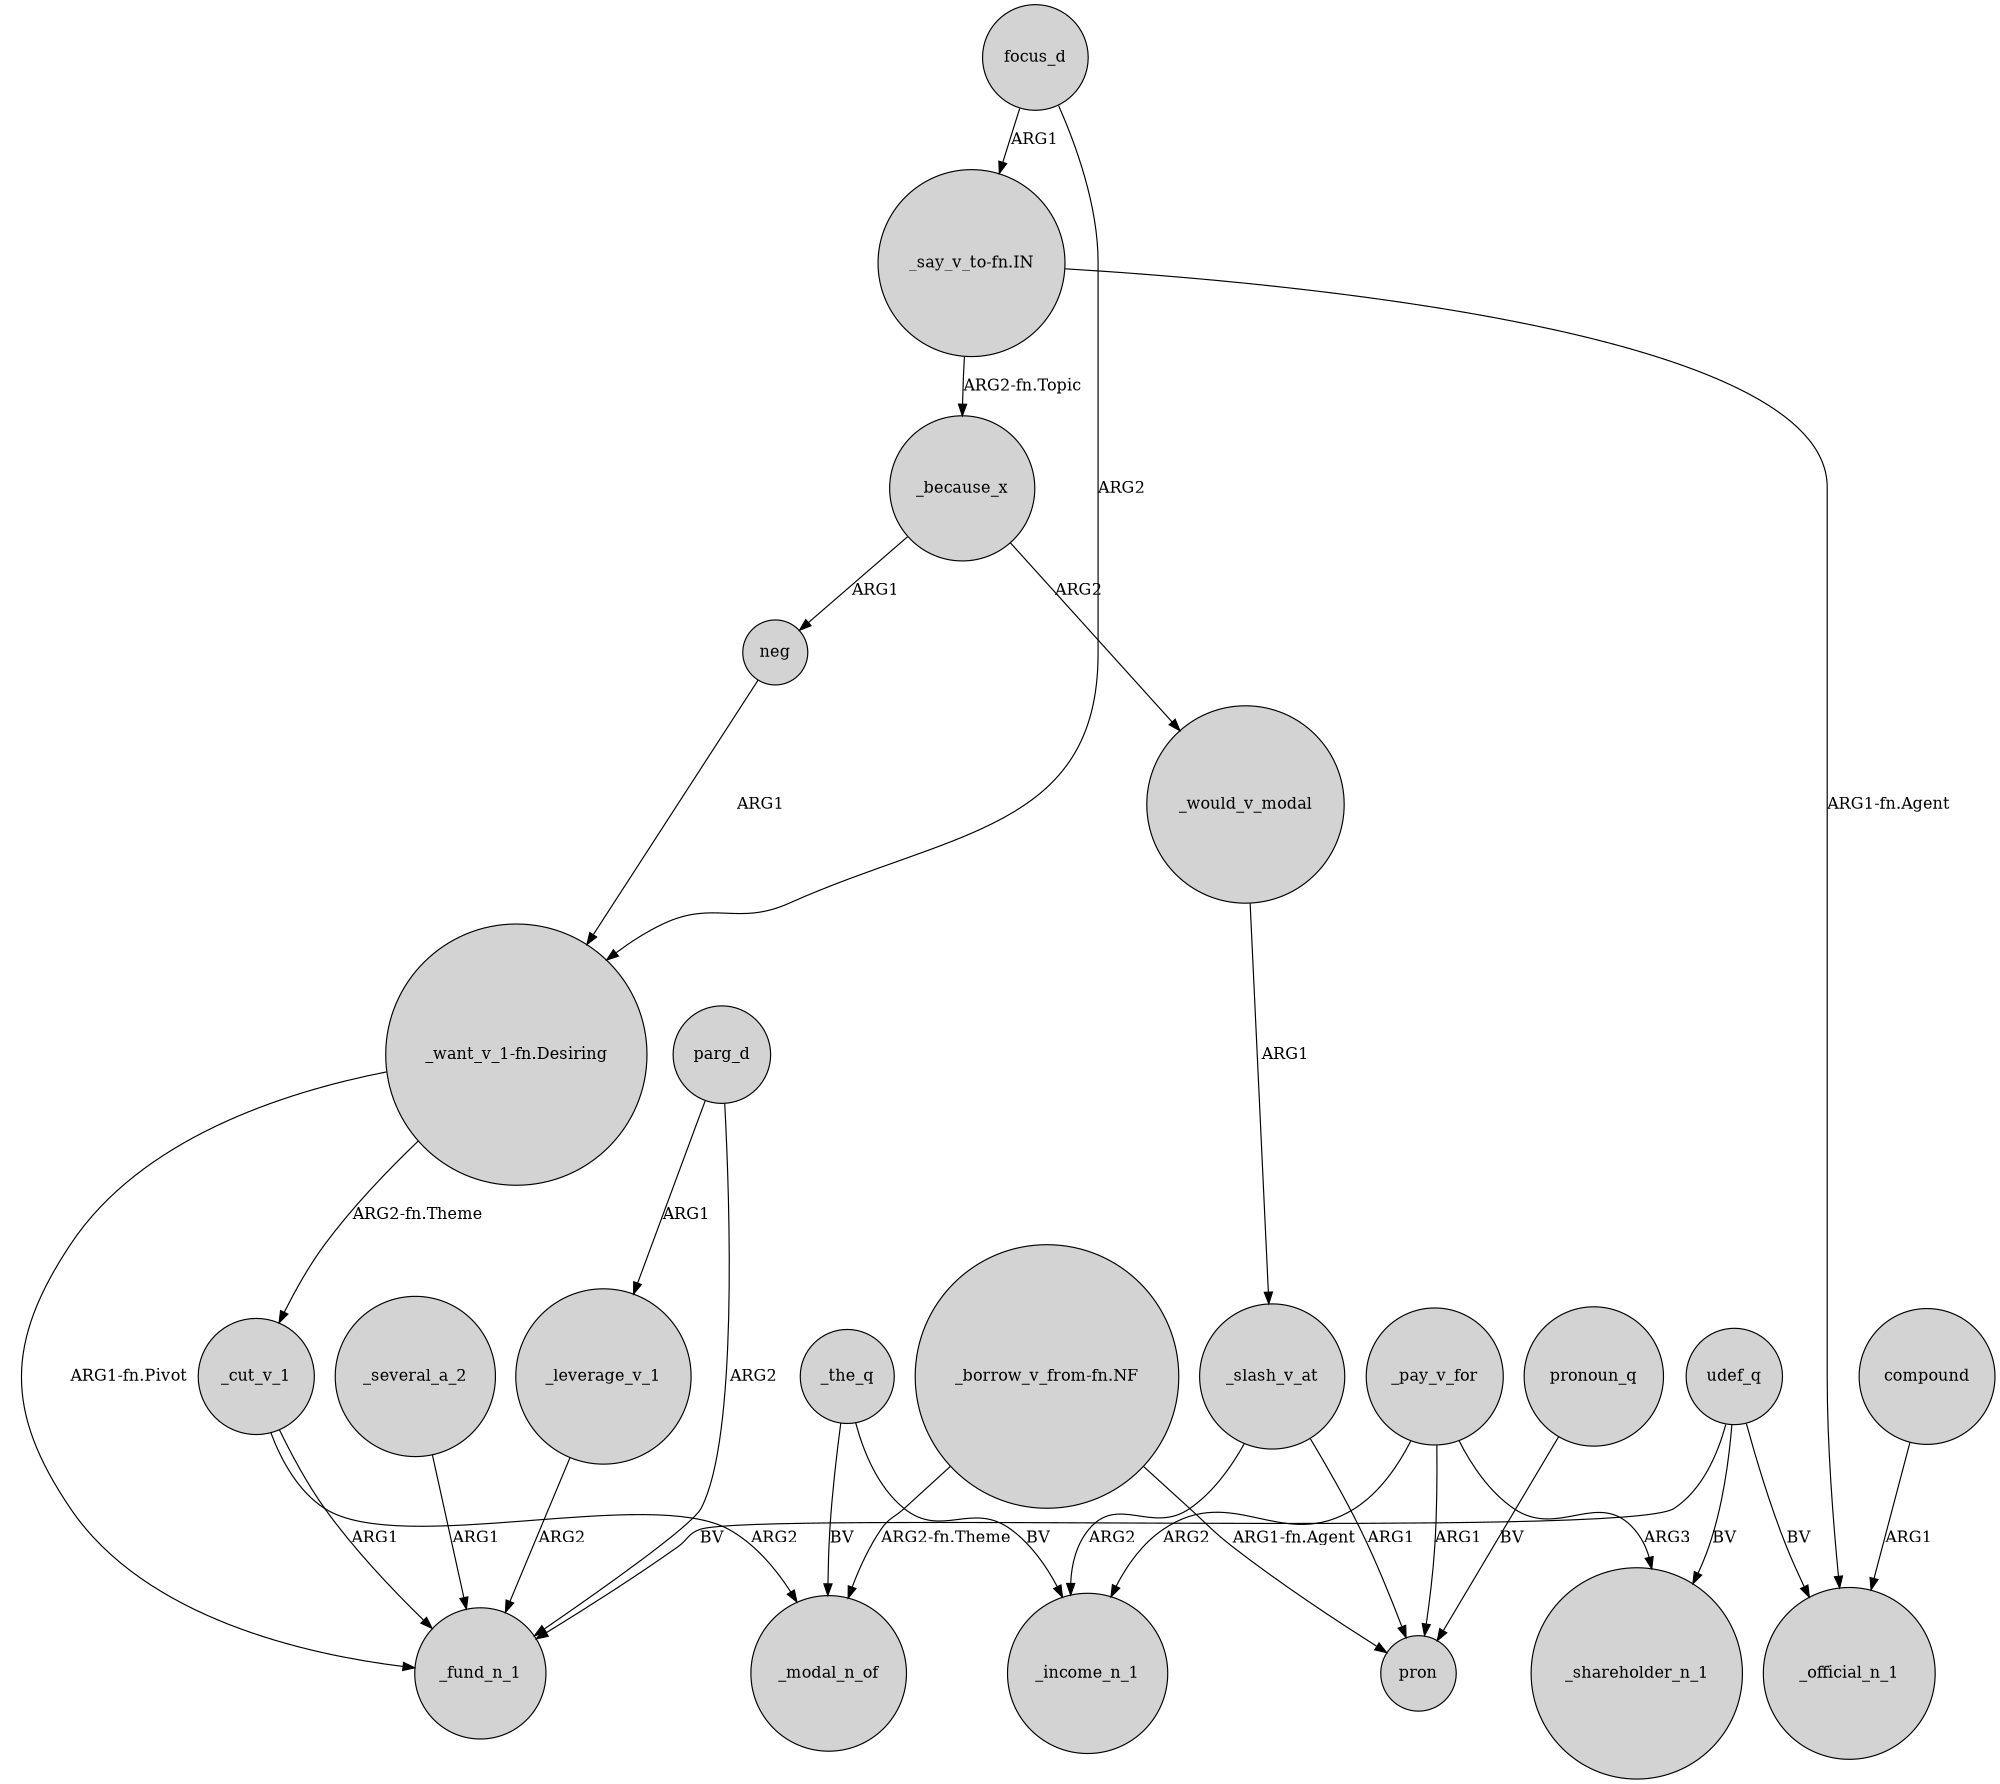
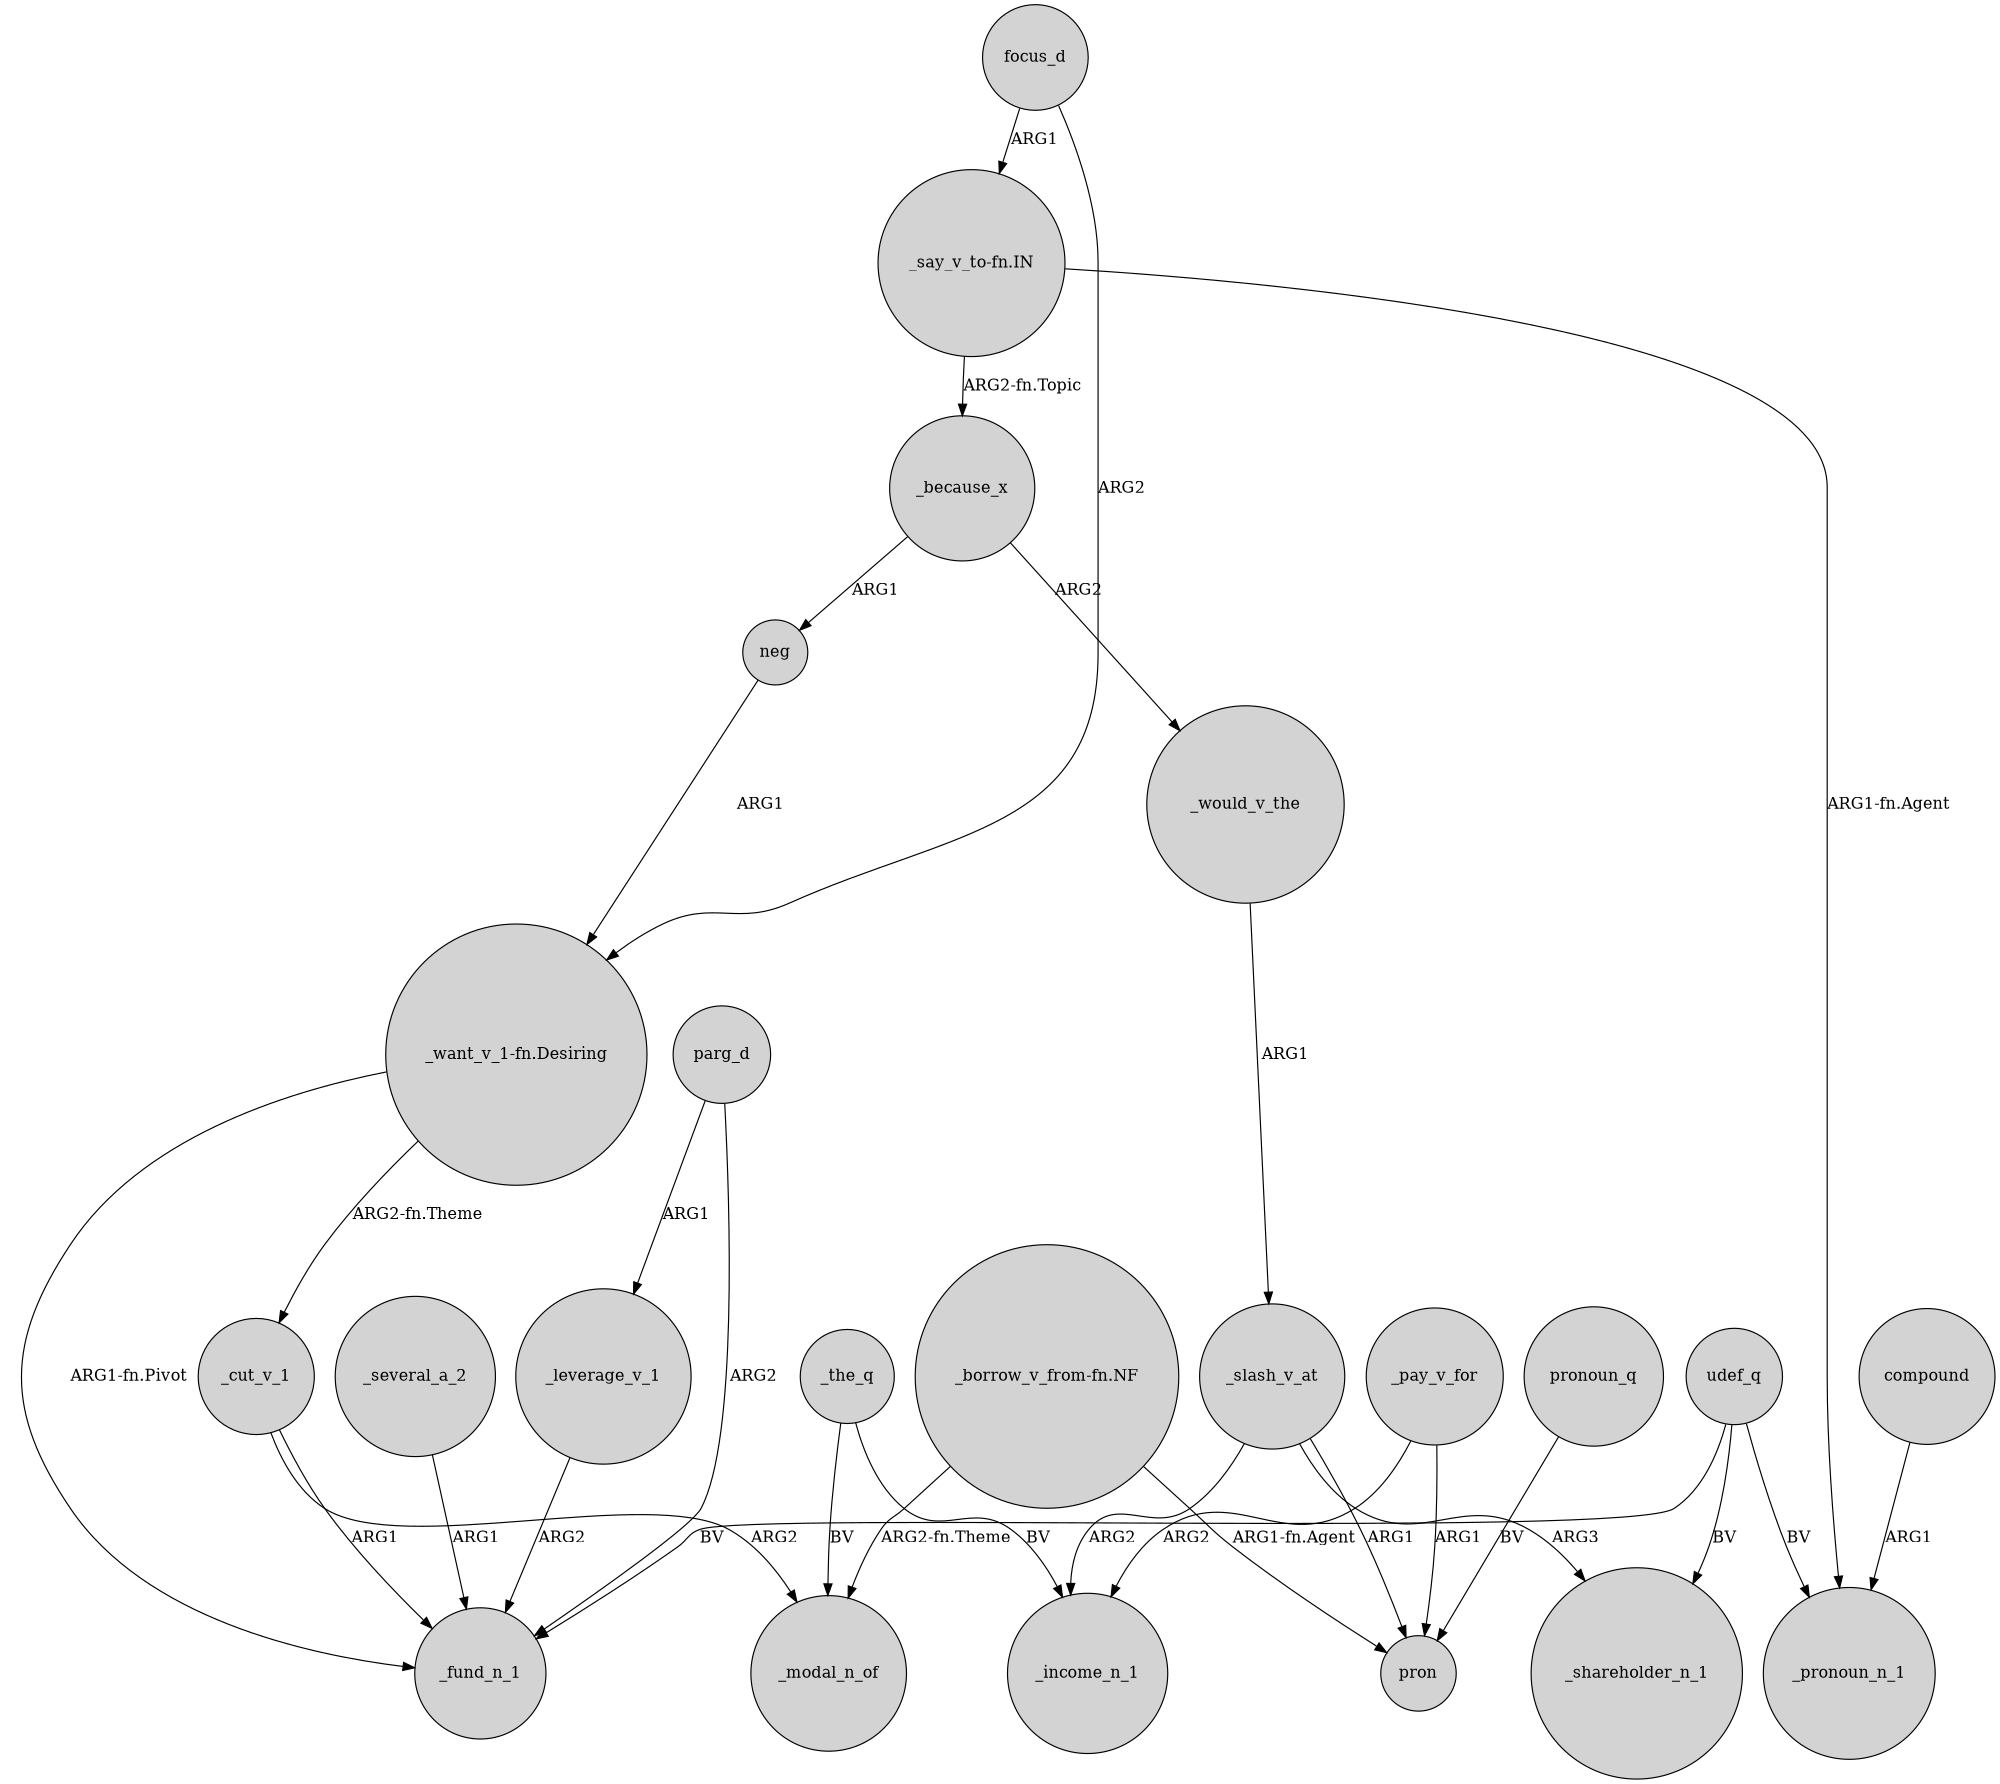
node "_would_v_modal": label "_would_v_modal" -> "_would_v_the"
edge "_pay_v_for" -> "_shareholder_n_1": now "_slash_v_at" -> "_shareholder_n_1"
node "_official_n_1": label "_official_n_1" -> "_pronoun_n_1"
